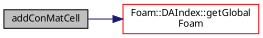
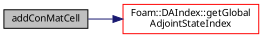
node "Foam::DAIndex::getGlobal Foam": label "Foam::DAIndex::getGlobal Foam" -> "Foam::DAIndex::getGlobal AdjointStateIndex"
